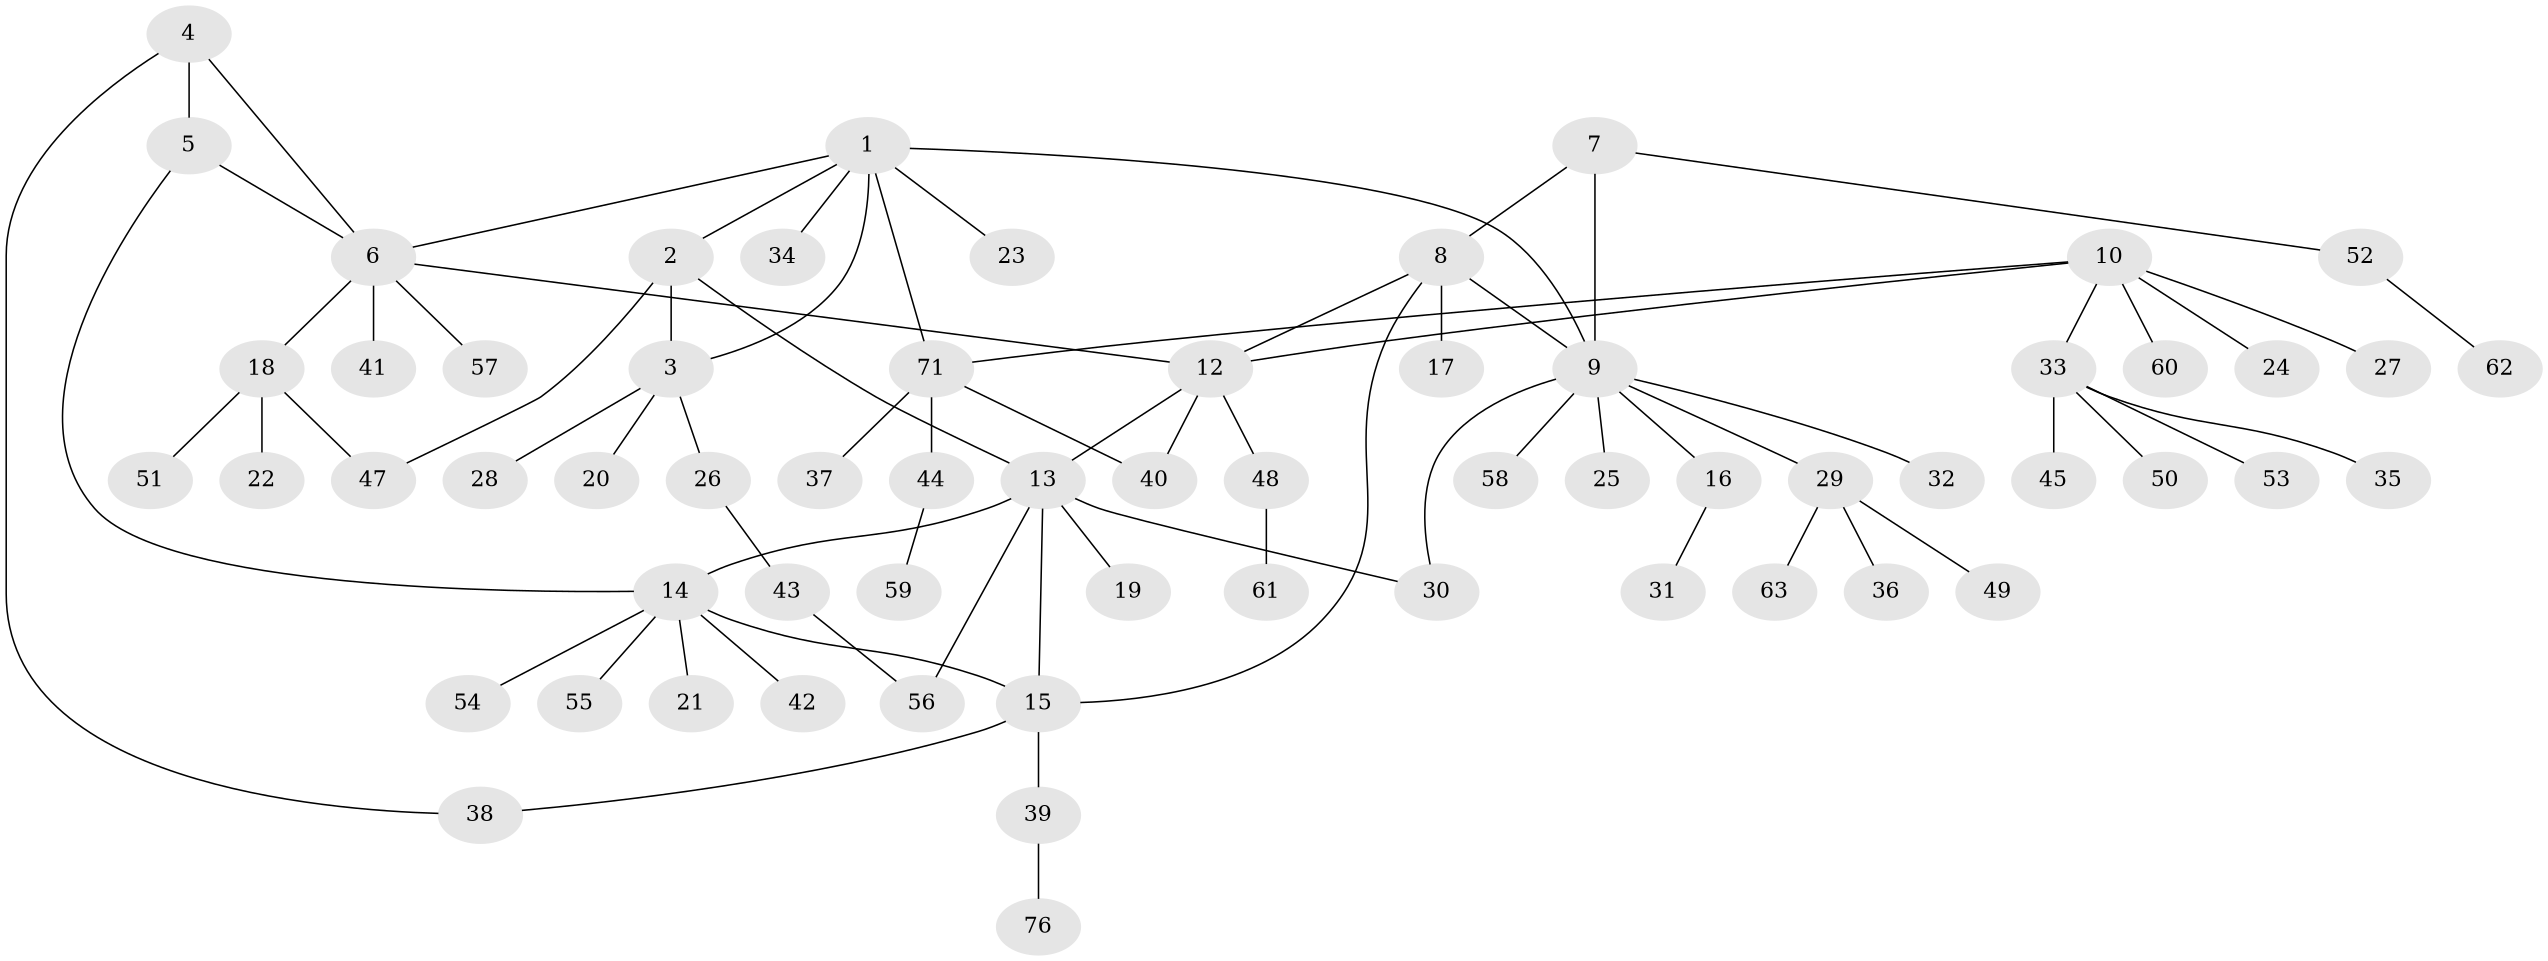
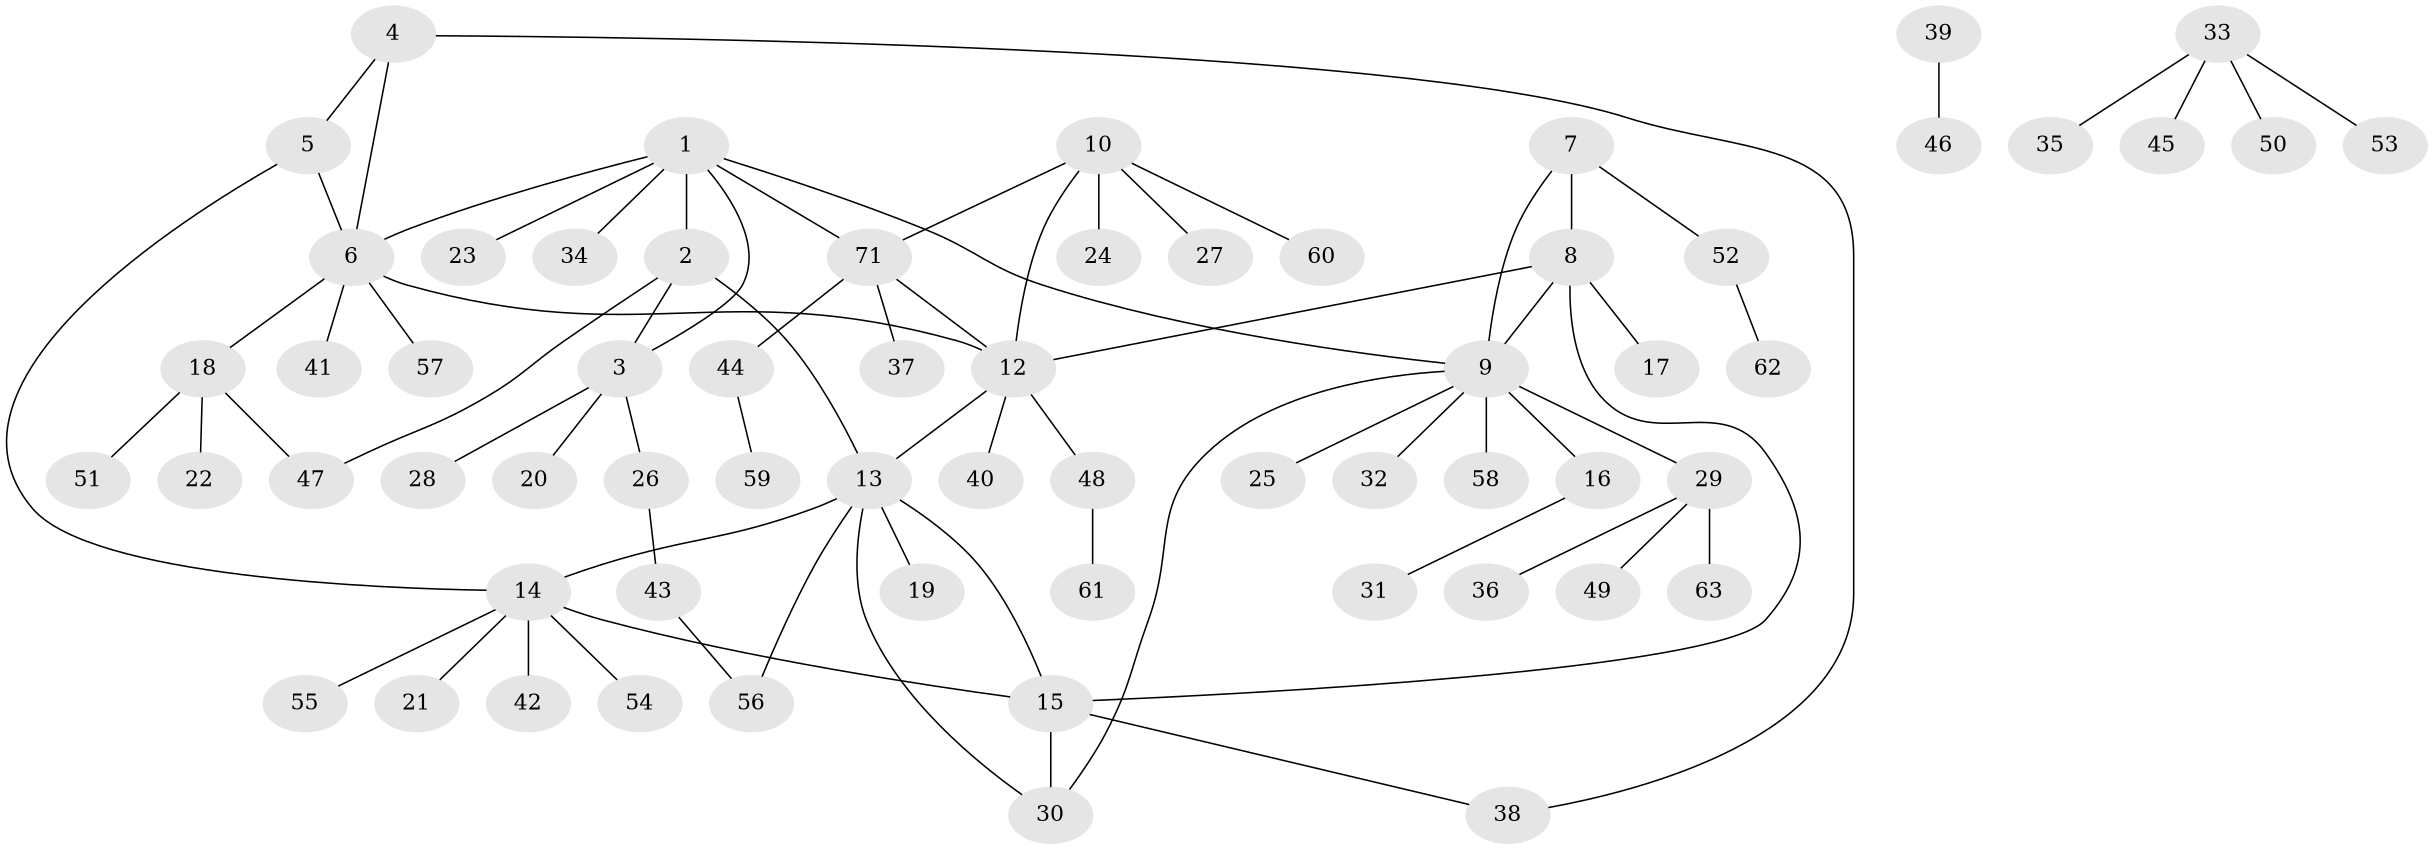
edge "10" -- "33": removed
edge "71" -- "40": now "71" -- "12"
edge "15" -- "39": now "15" -- "30"
node "76": label "76" -> "46"
